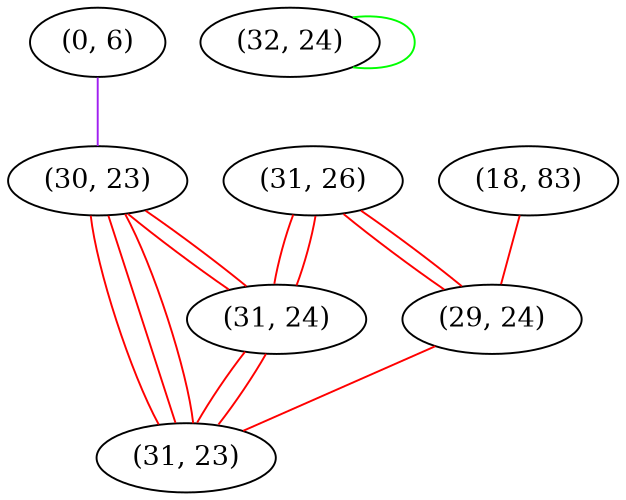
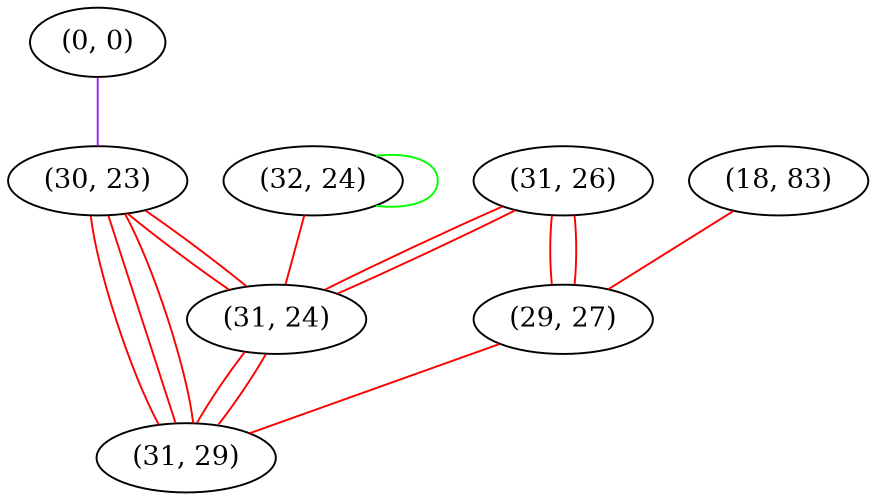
node "(0, 6)": label "(0, 6)" -> "(0, 0)"
edge "(32, 24)" -- "(31, 24)": added
node "(29, 24)": label "(29, 24)" -> "(29, 27)"
node "(31, 23)": label "(31, 23)" -> "(31, 29)"
